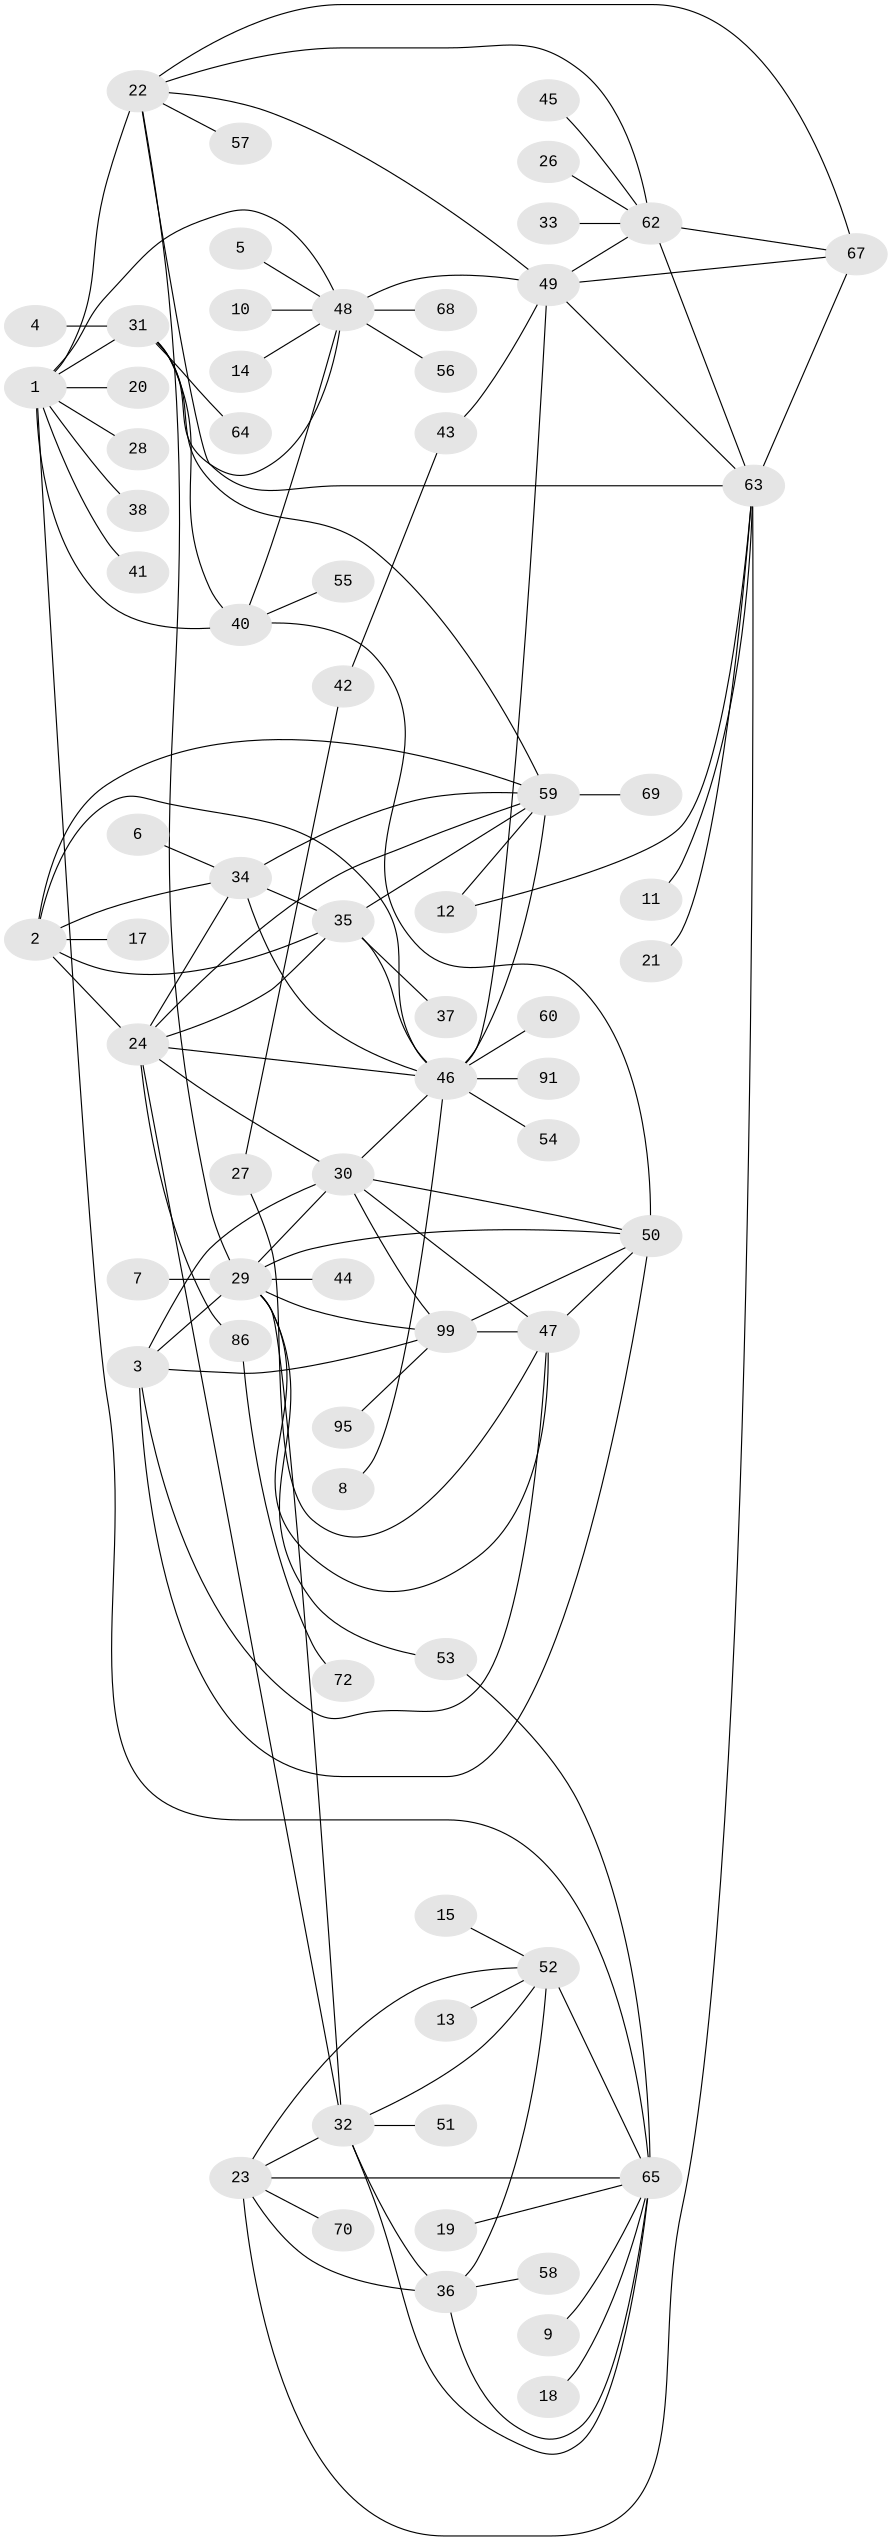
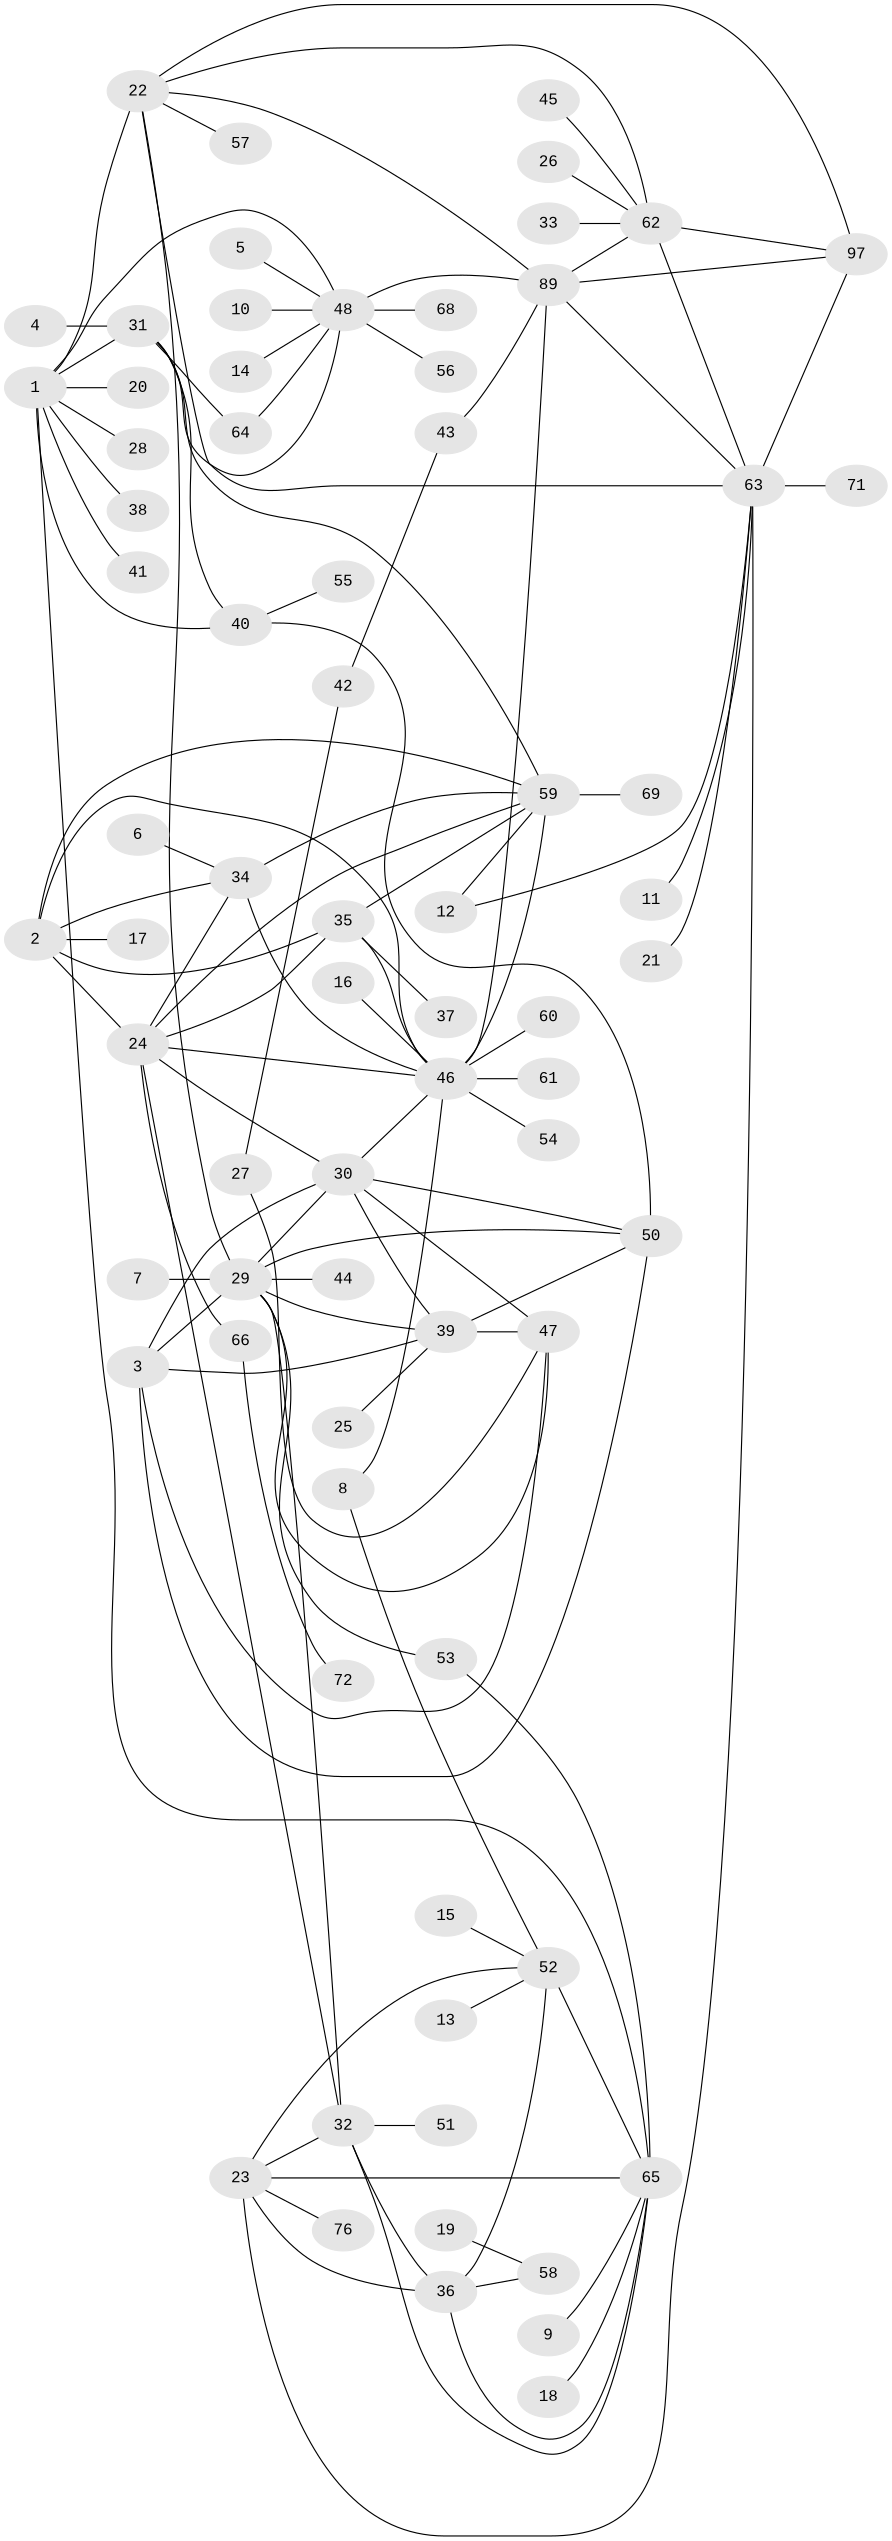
node "67": label "67" -> "97"
node "49": label "49" -> "89"
edge "48" -- "40": now "48" -- "64"
node "71": added
edge "34" -- "35": removed
node "16": added
node "91": label "91" -> "61"
edge "50" -- "47": removed
node "99": label "99" -> "39"
node "86": label "86" -> "66"
node "95": label "95" -> "25"
edge "52" -- "32": now "52" -- "8"
edge "65" -- "19": now "58" -- "19"
node "70": label "70" -> "76"
